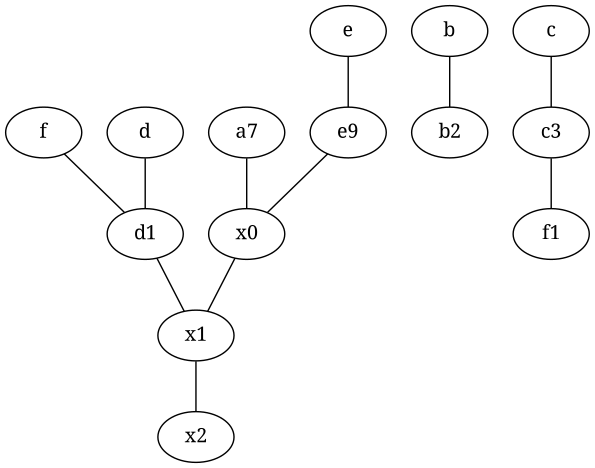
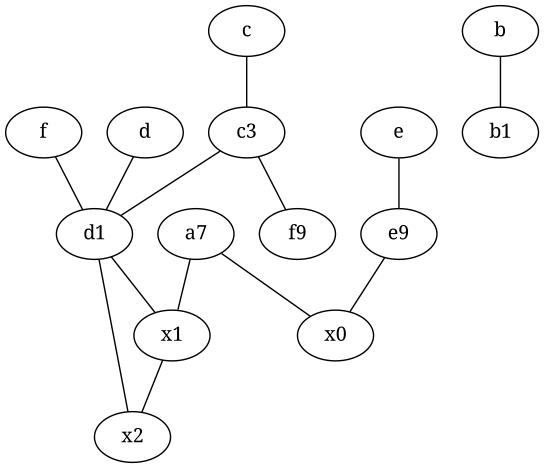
node "b2": label "b2" -> "b1"
edge "c3" -- "d1": added
node "f1": label "f1" -> "f9"
edge "x0" -- "x1": now "a7" -- "x1"
edge "d1" -- "x2": added
